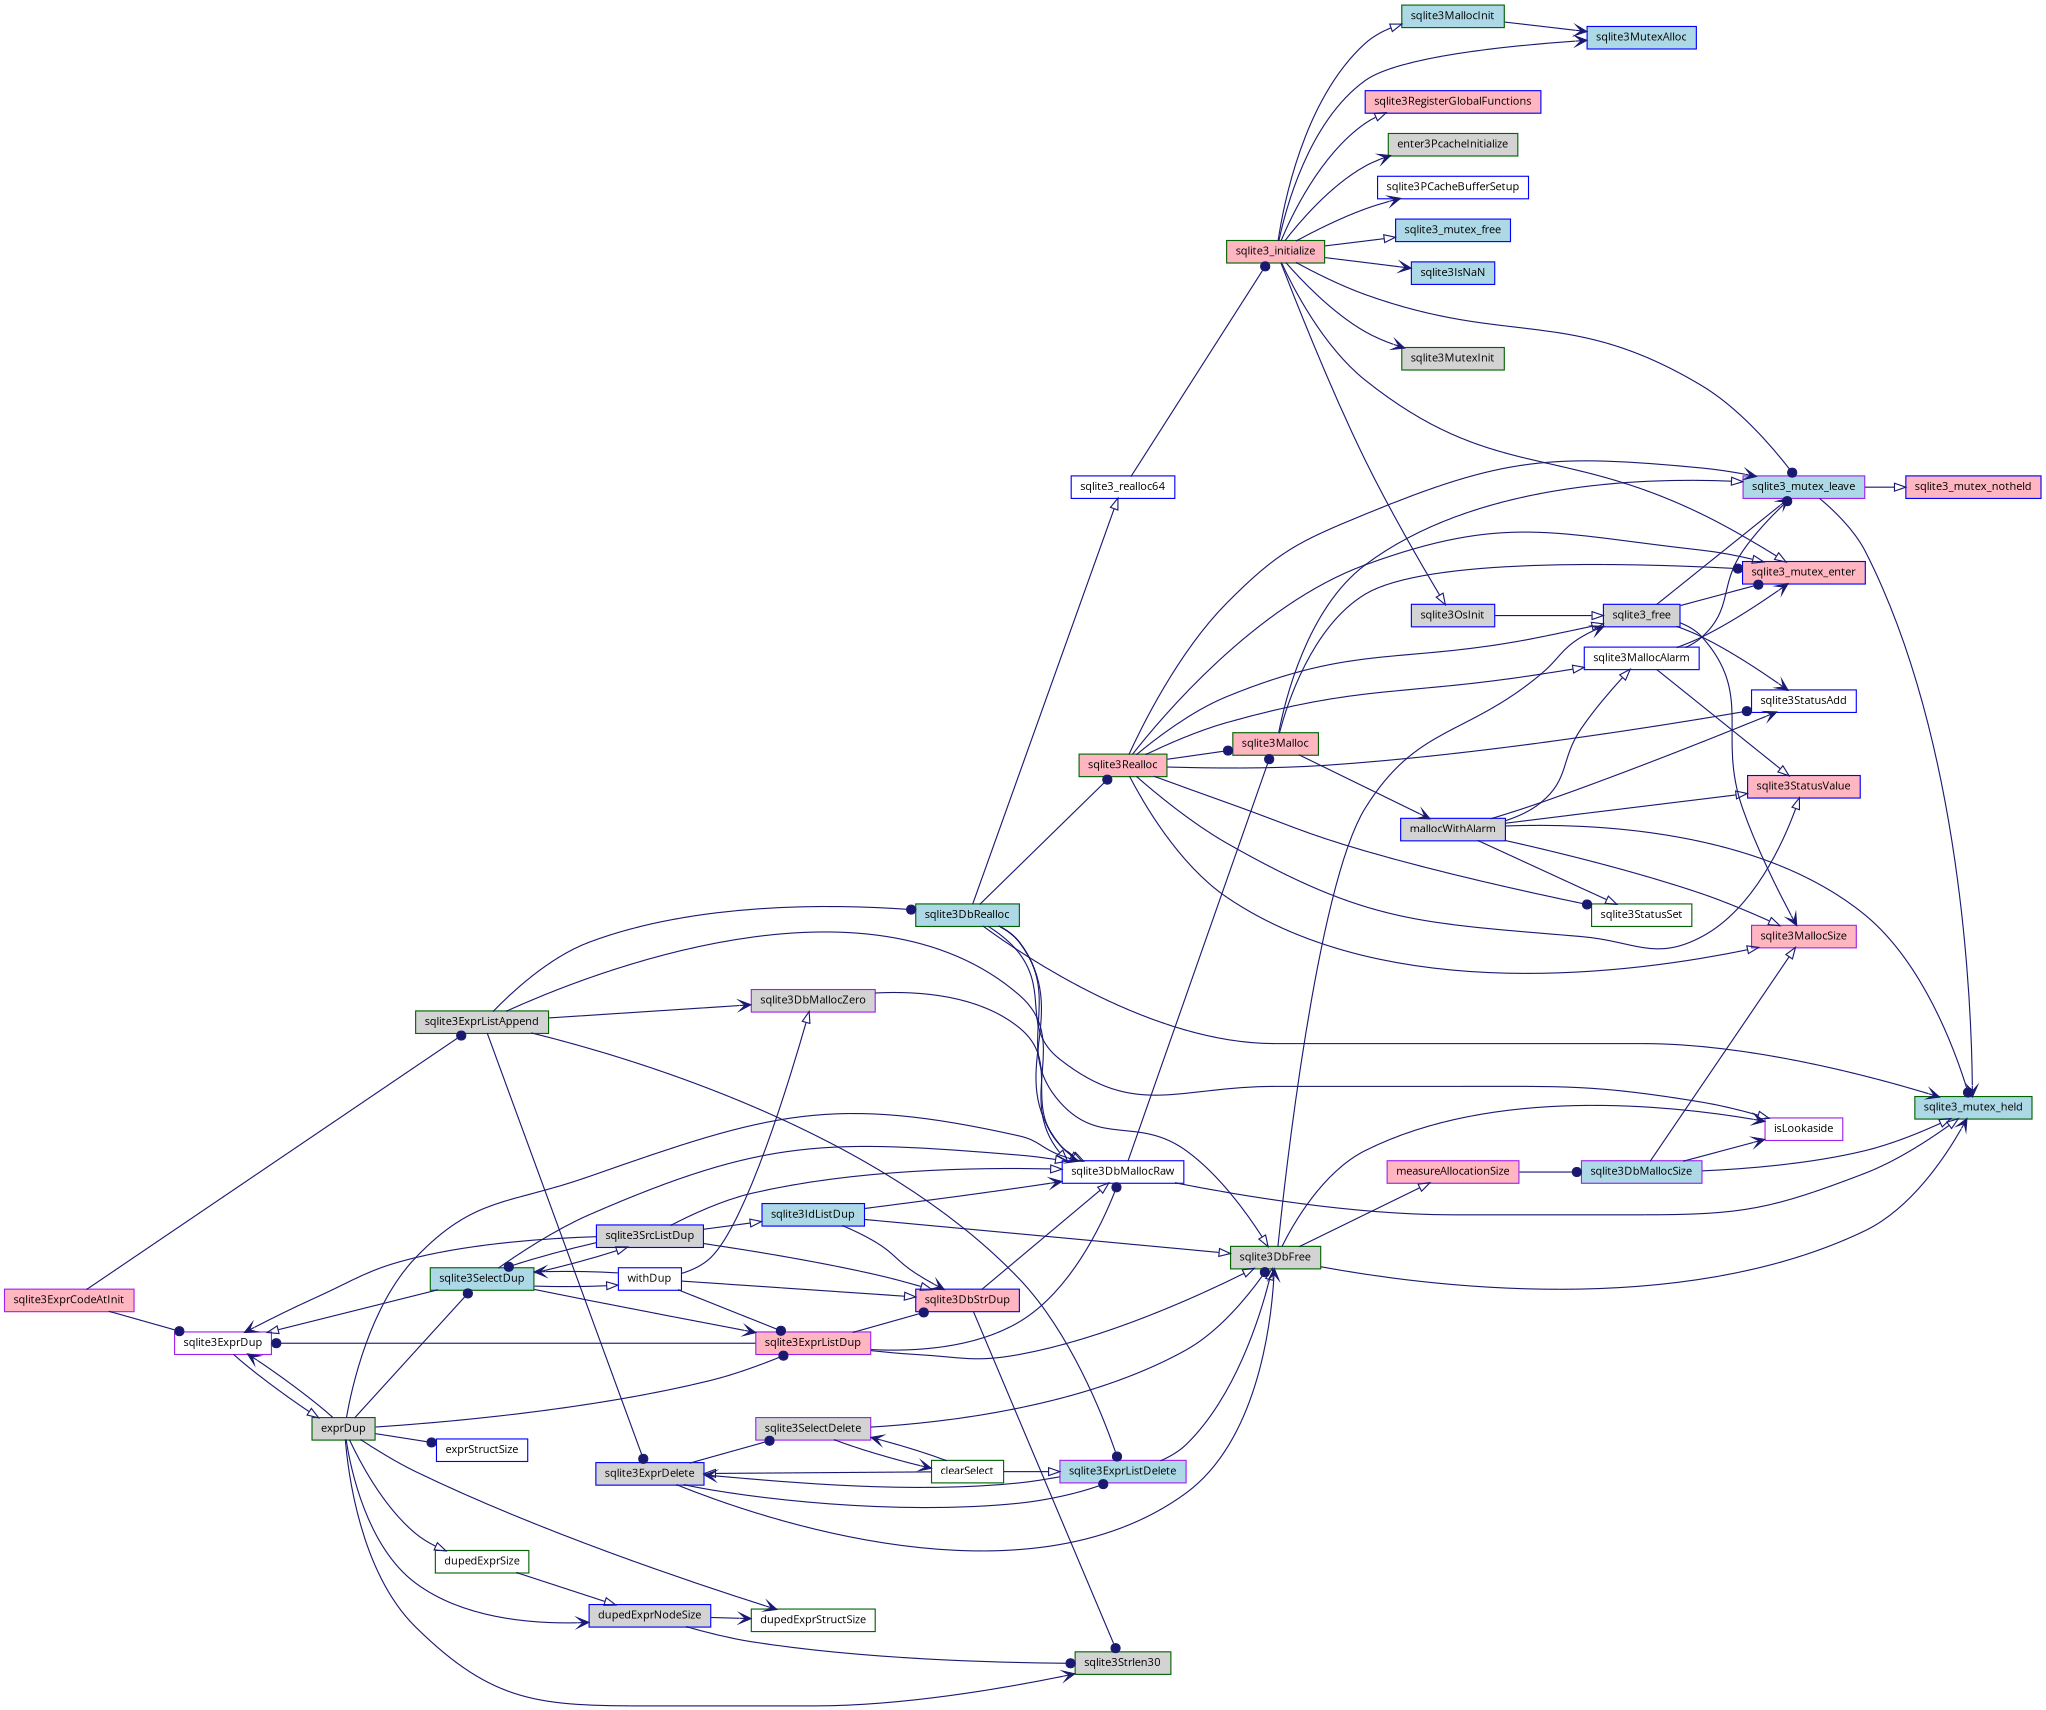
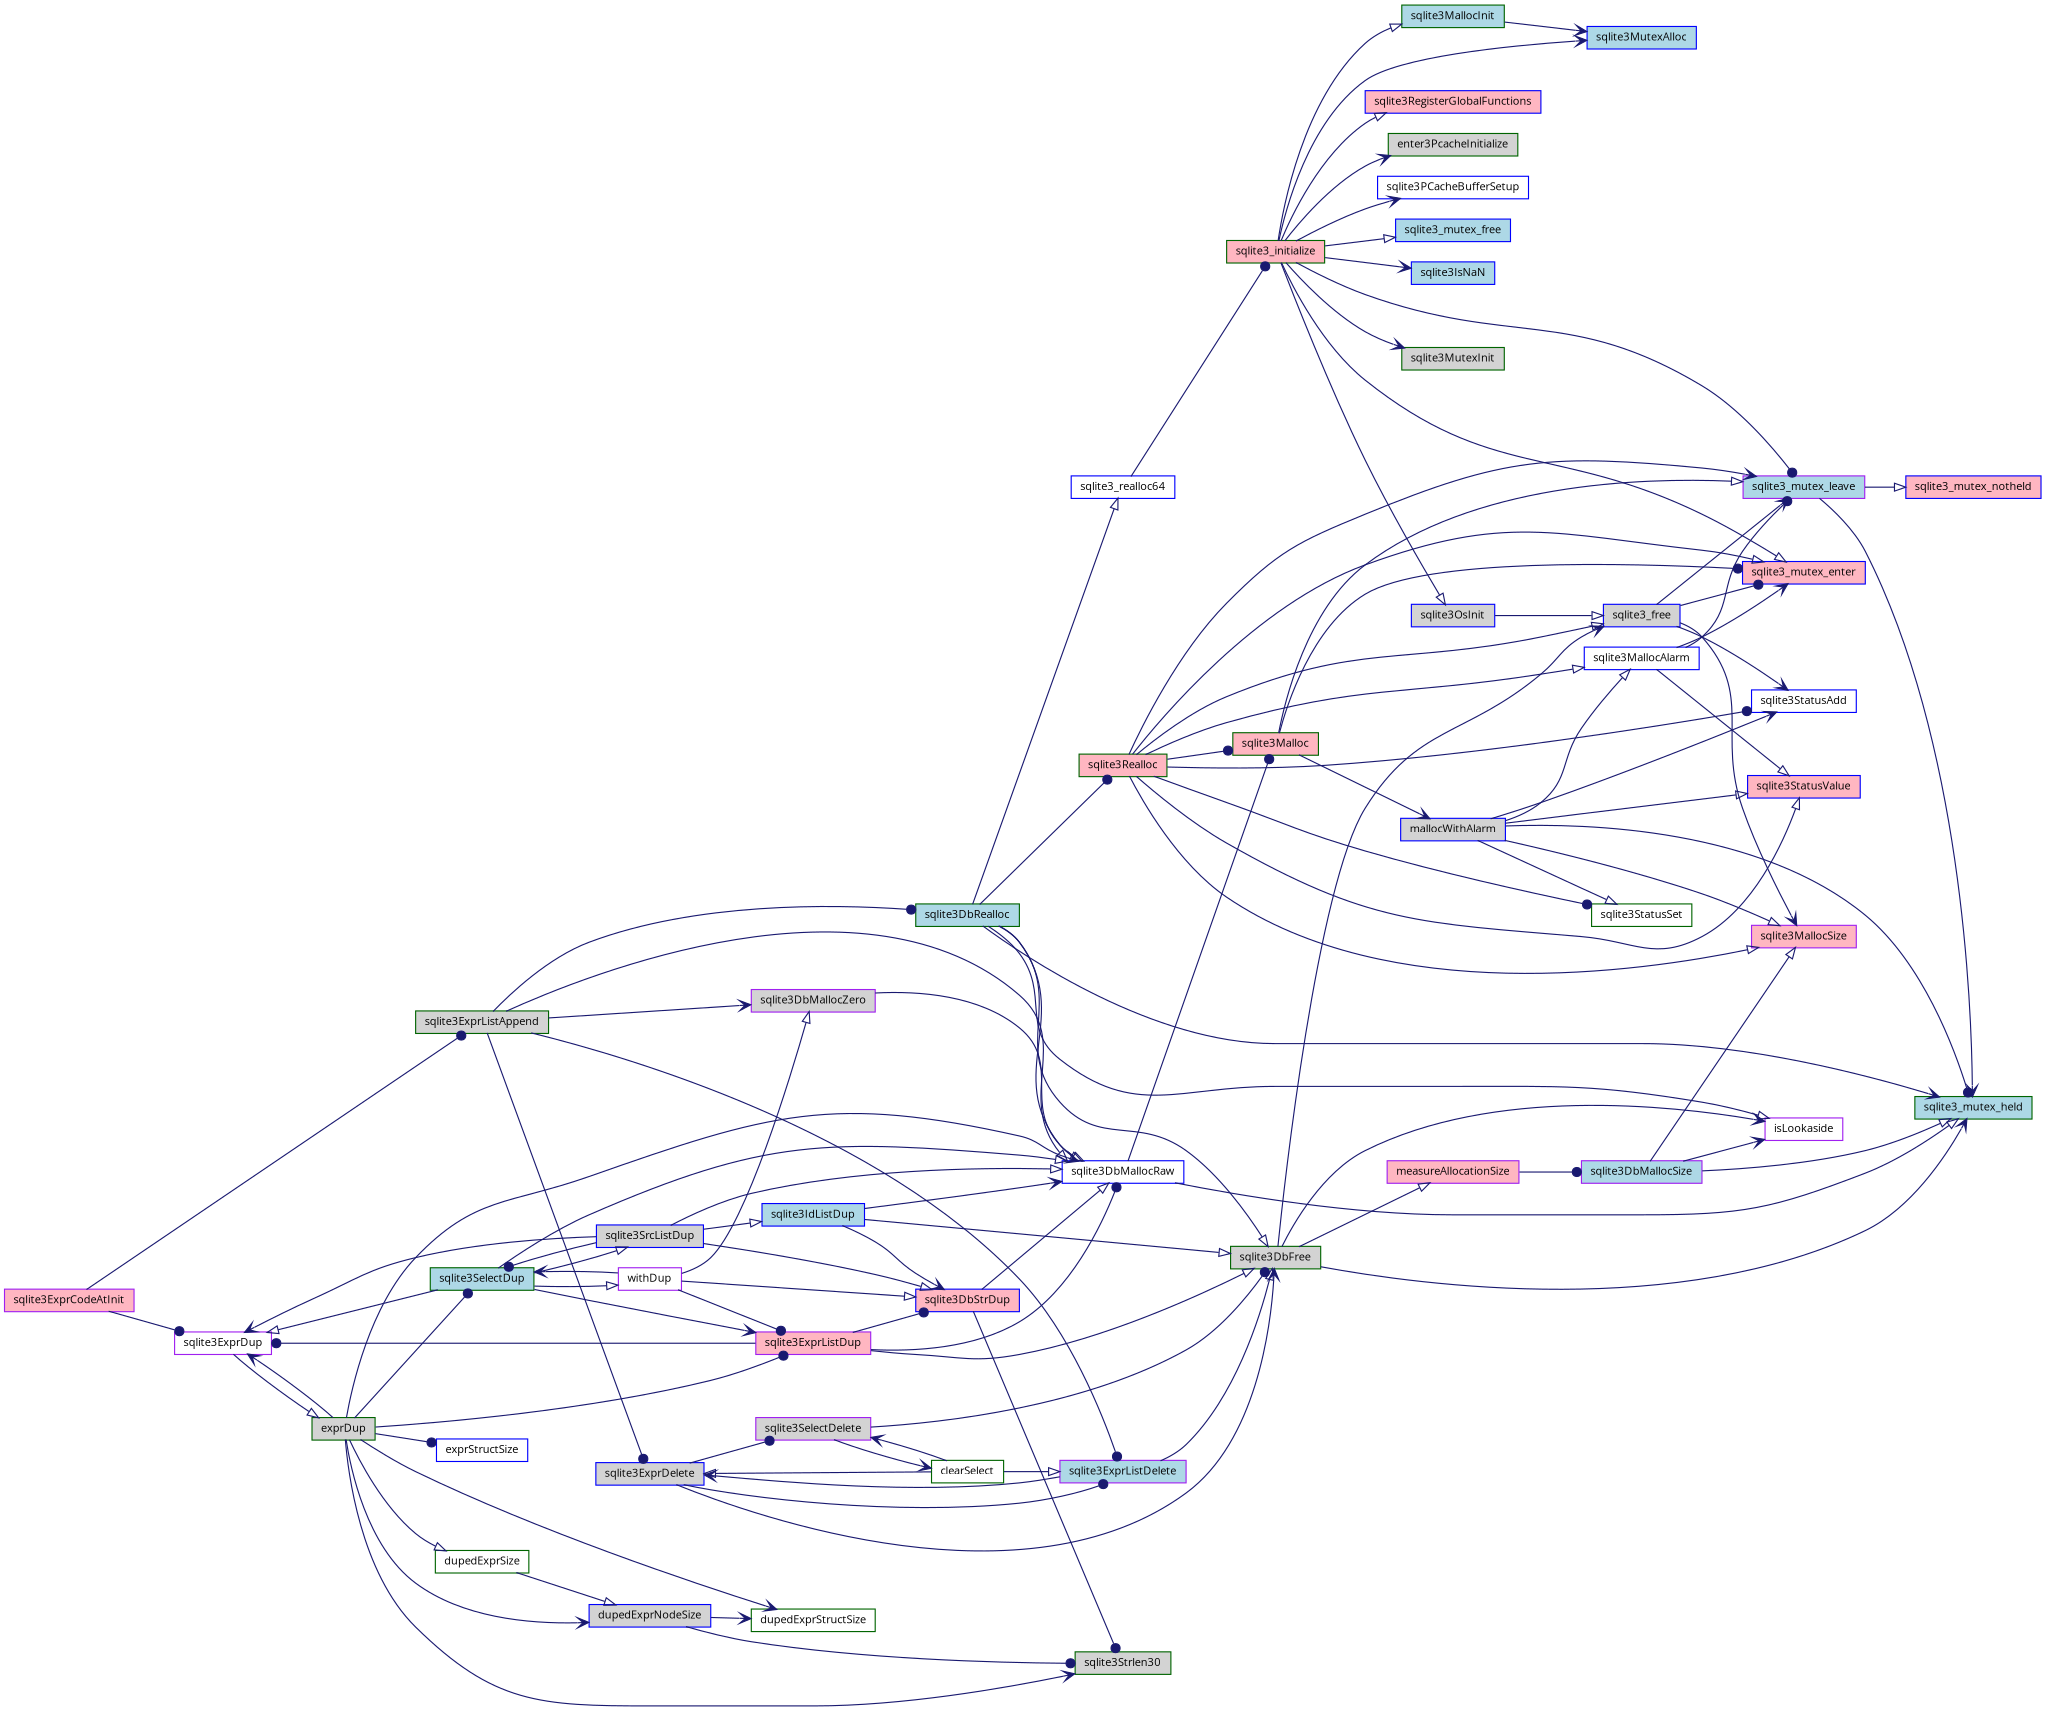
node "withDup": color blue -> purple
